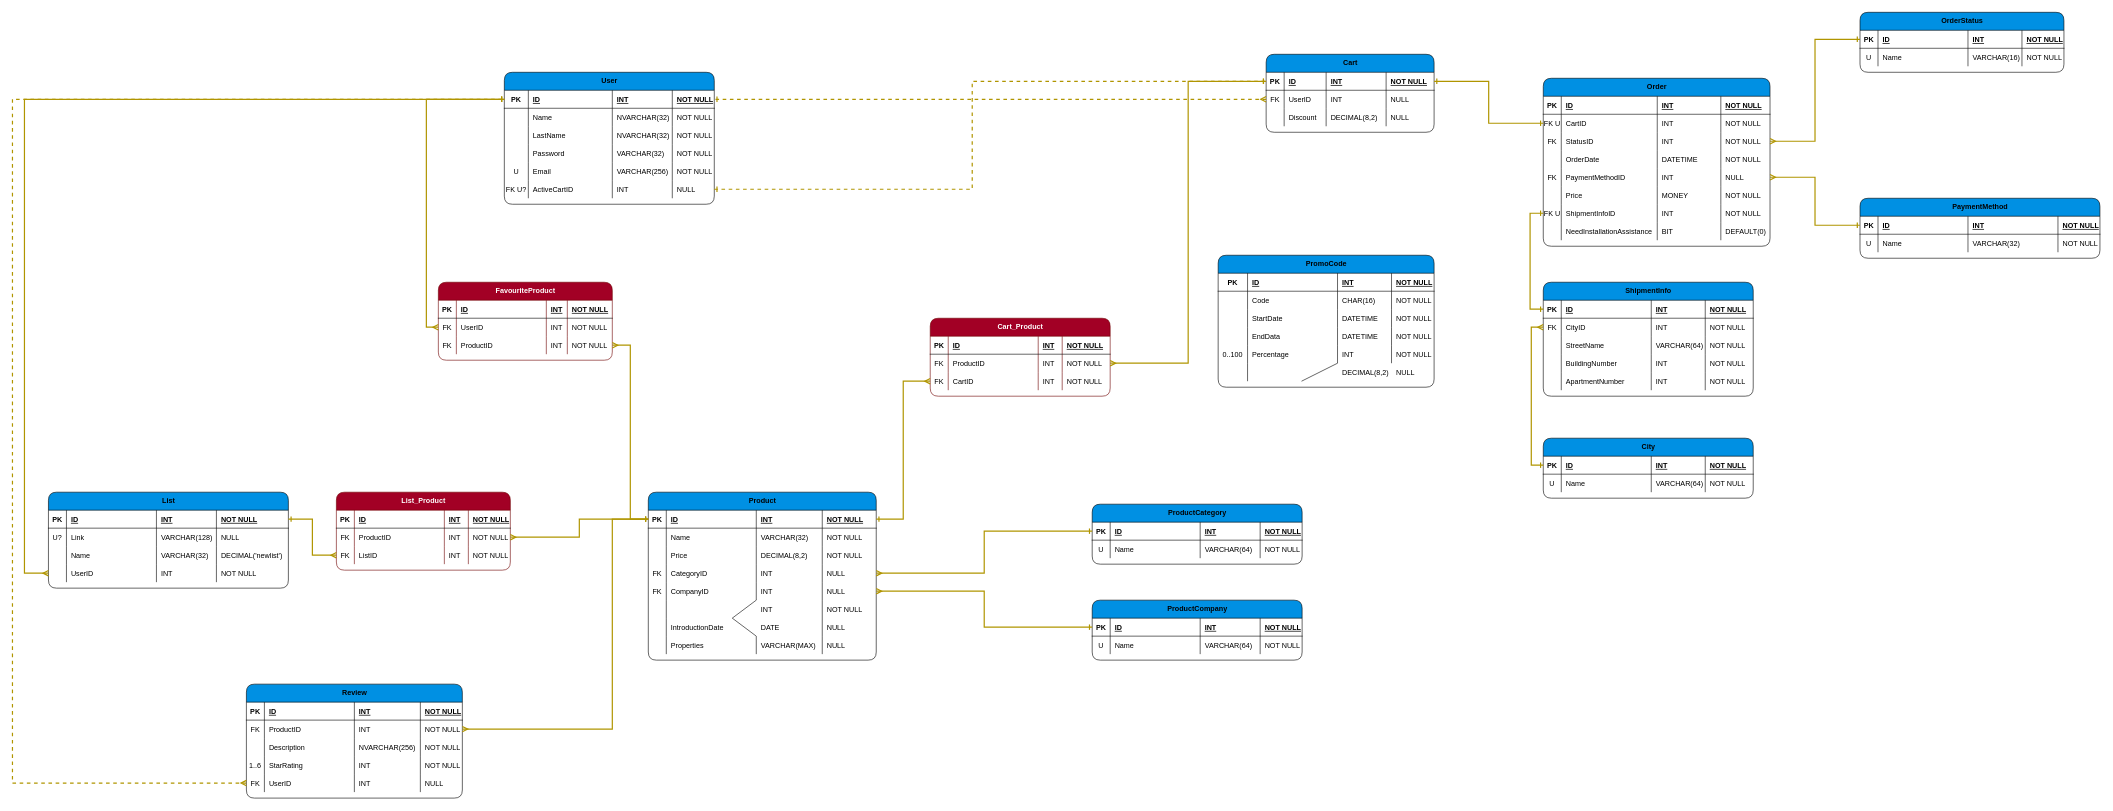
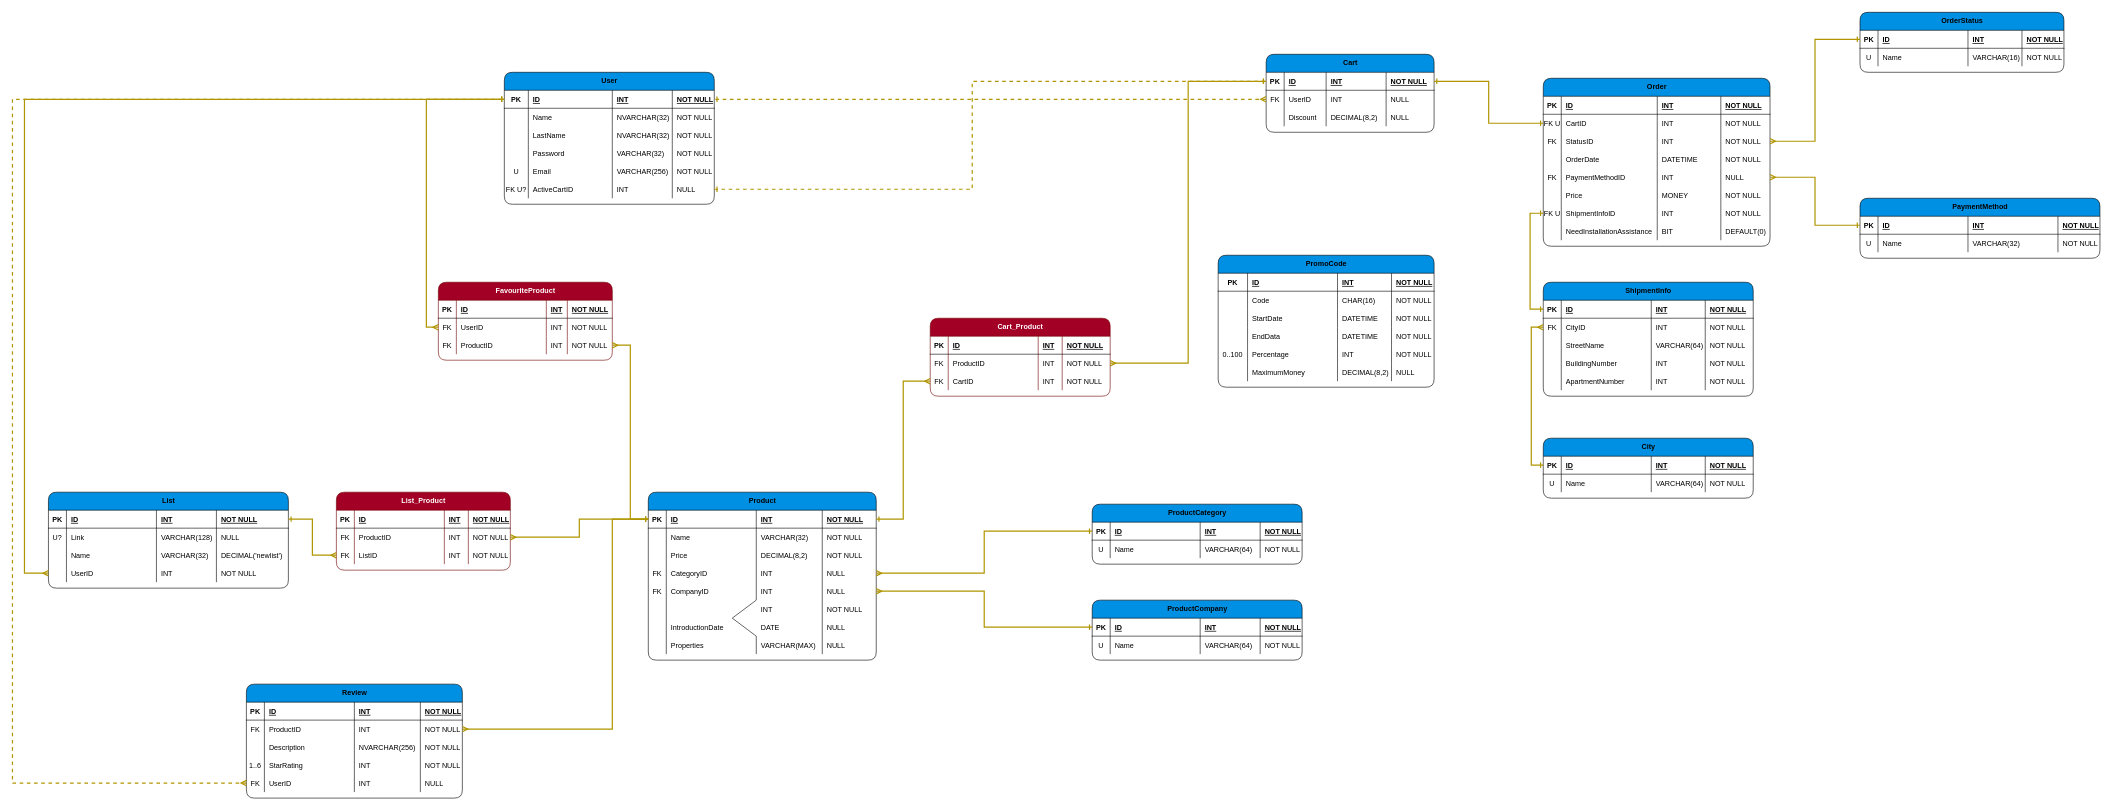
node "MaximumMoney": added
